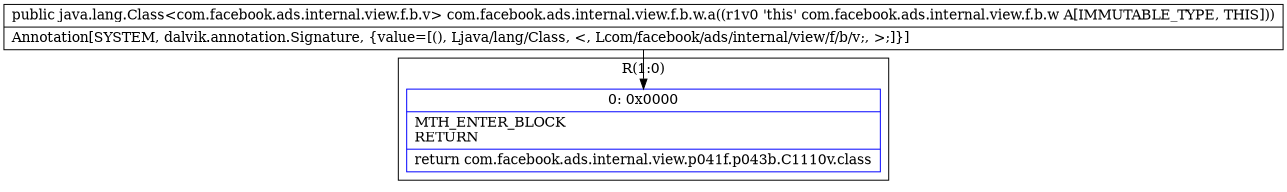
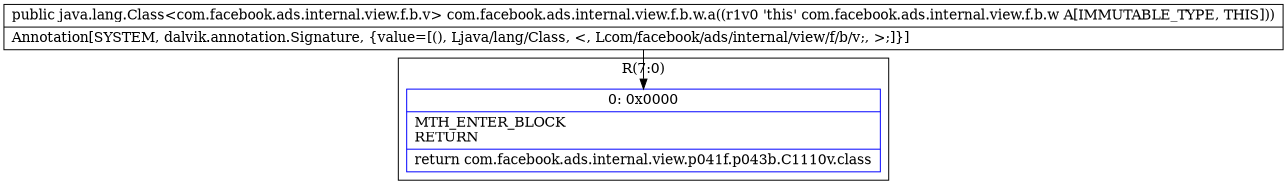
cluster "R(1:0)": label "R(1:0)" -> "R(7:0)"
